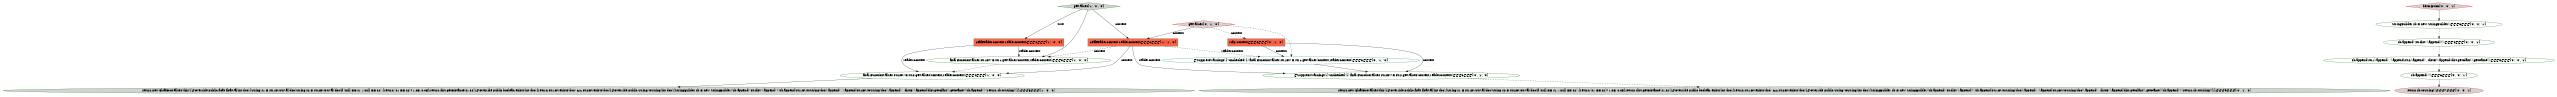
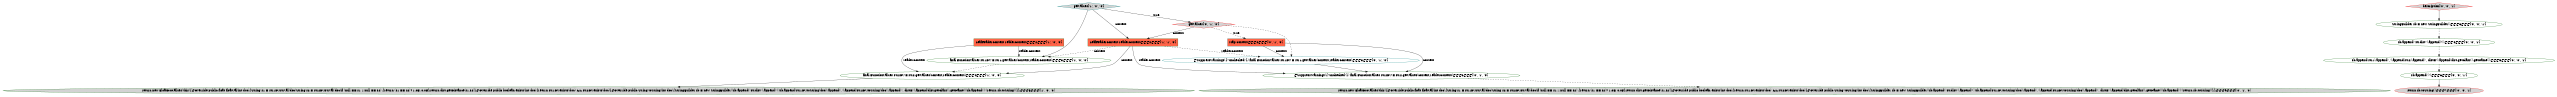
node "getValues['1', '0', '0']": color darkgreen -> teal
edge "getValues['1', '0', '0']" -> "LeafReaderContext readerContext@@@2@@@['1', '0', '0']": now "getValues['1', '0', '0']" -> "getValues['0', '1', '0']"
edge "getValues['0', '1', '0']" -> "Map context@@@2@@@['0', '1', '0']": label "context" -> "true"
